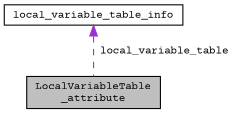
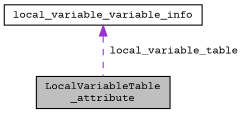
node "local_variable_table_info": label "local_variable_table_info" -> "local_variable_variable_info"
